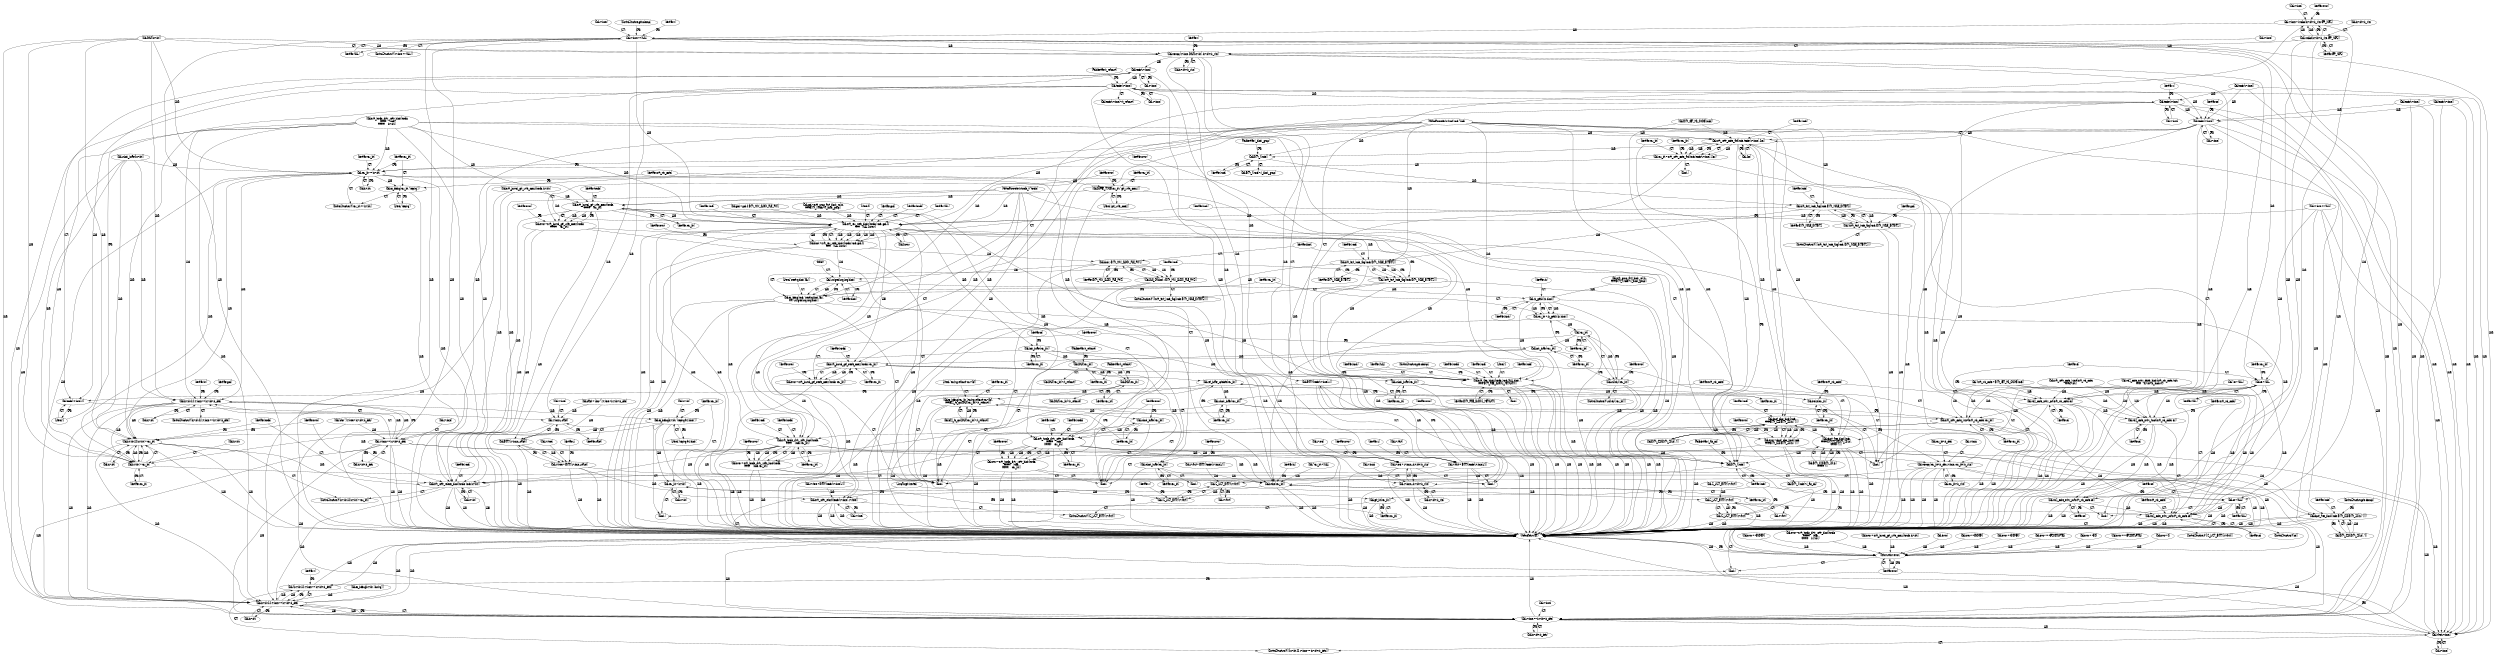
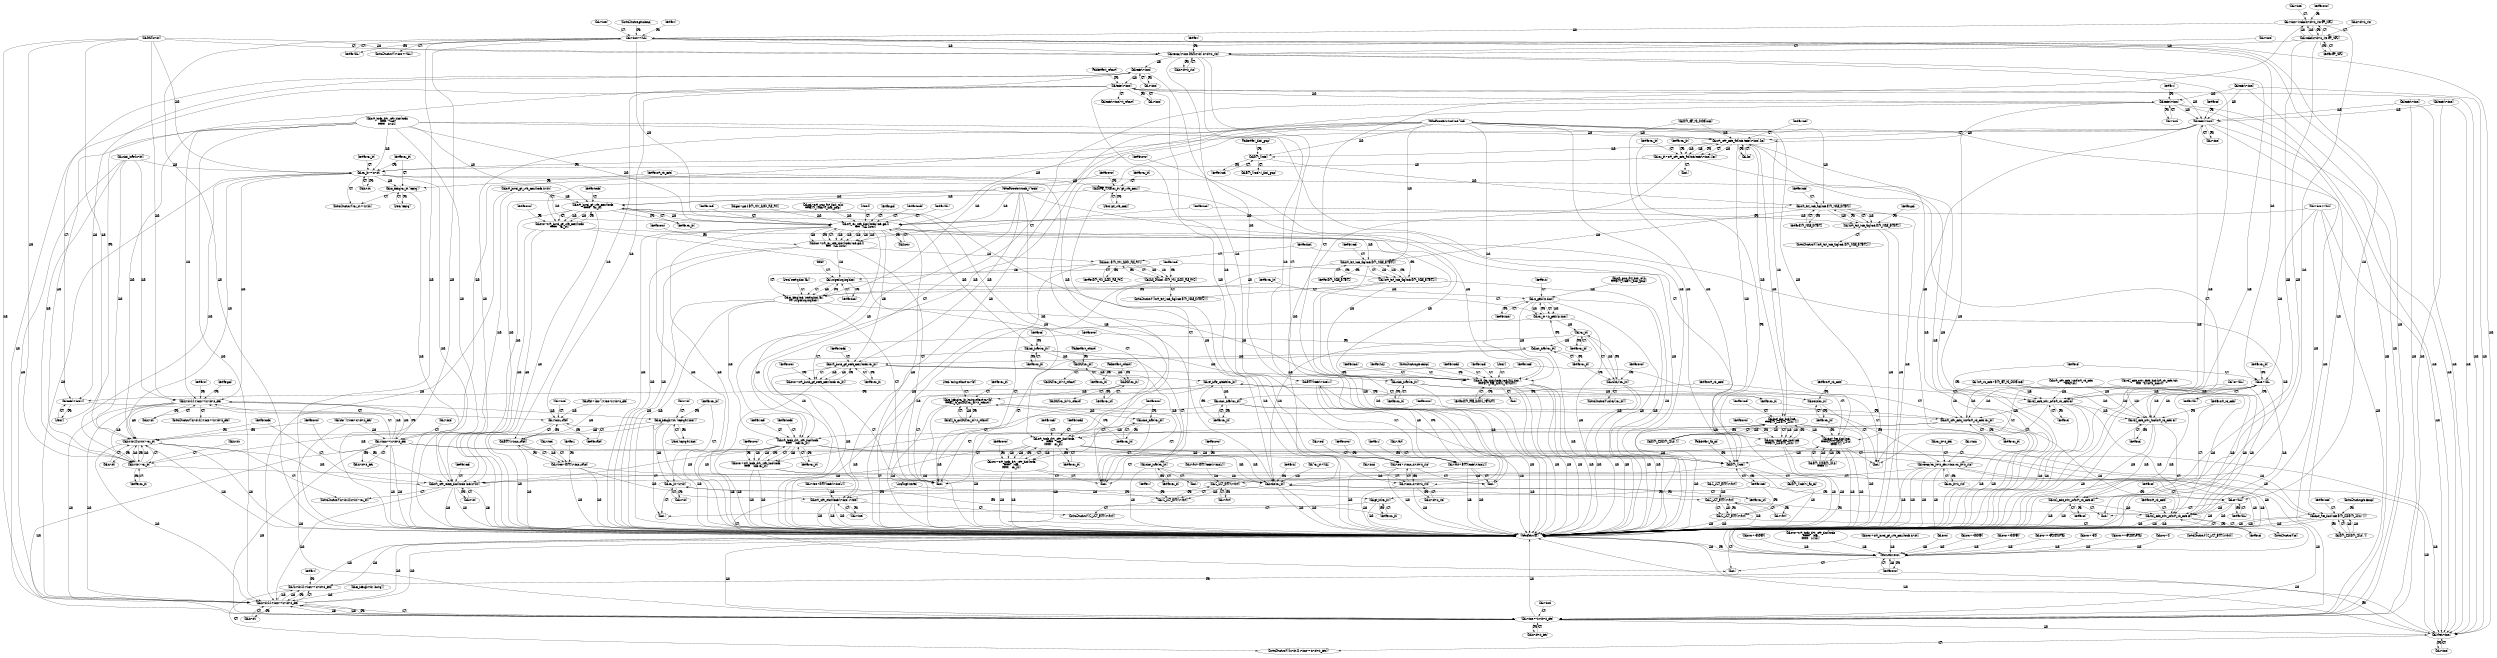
edge "(Call,*ce = NULL)" -> "(Call,mb2_cache_entry_touch(ext4_mb_cache, ce))": added, label "DDG:"
